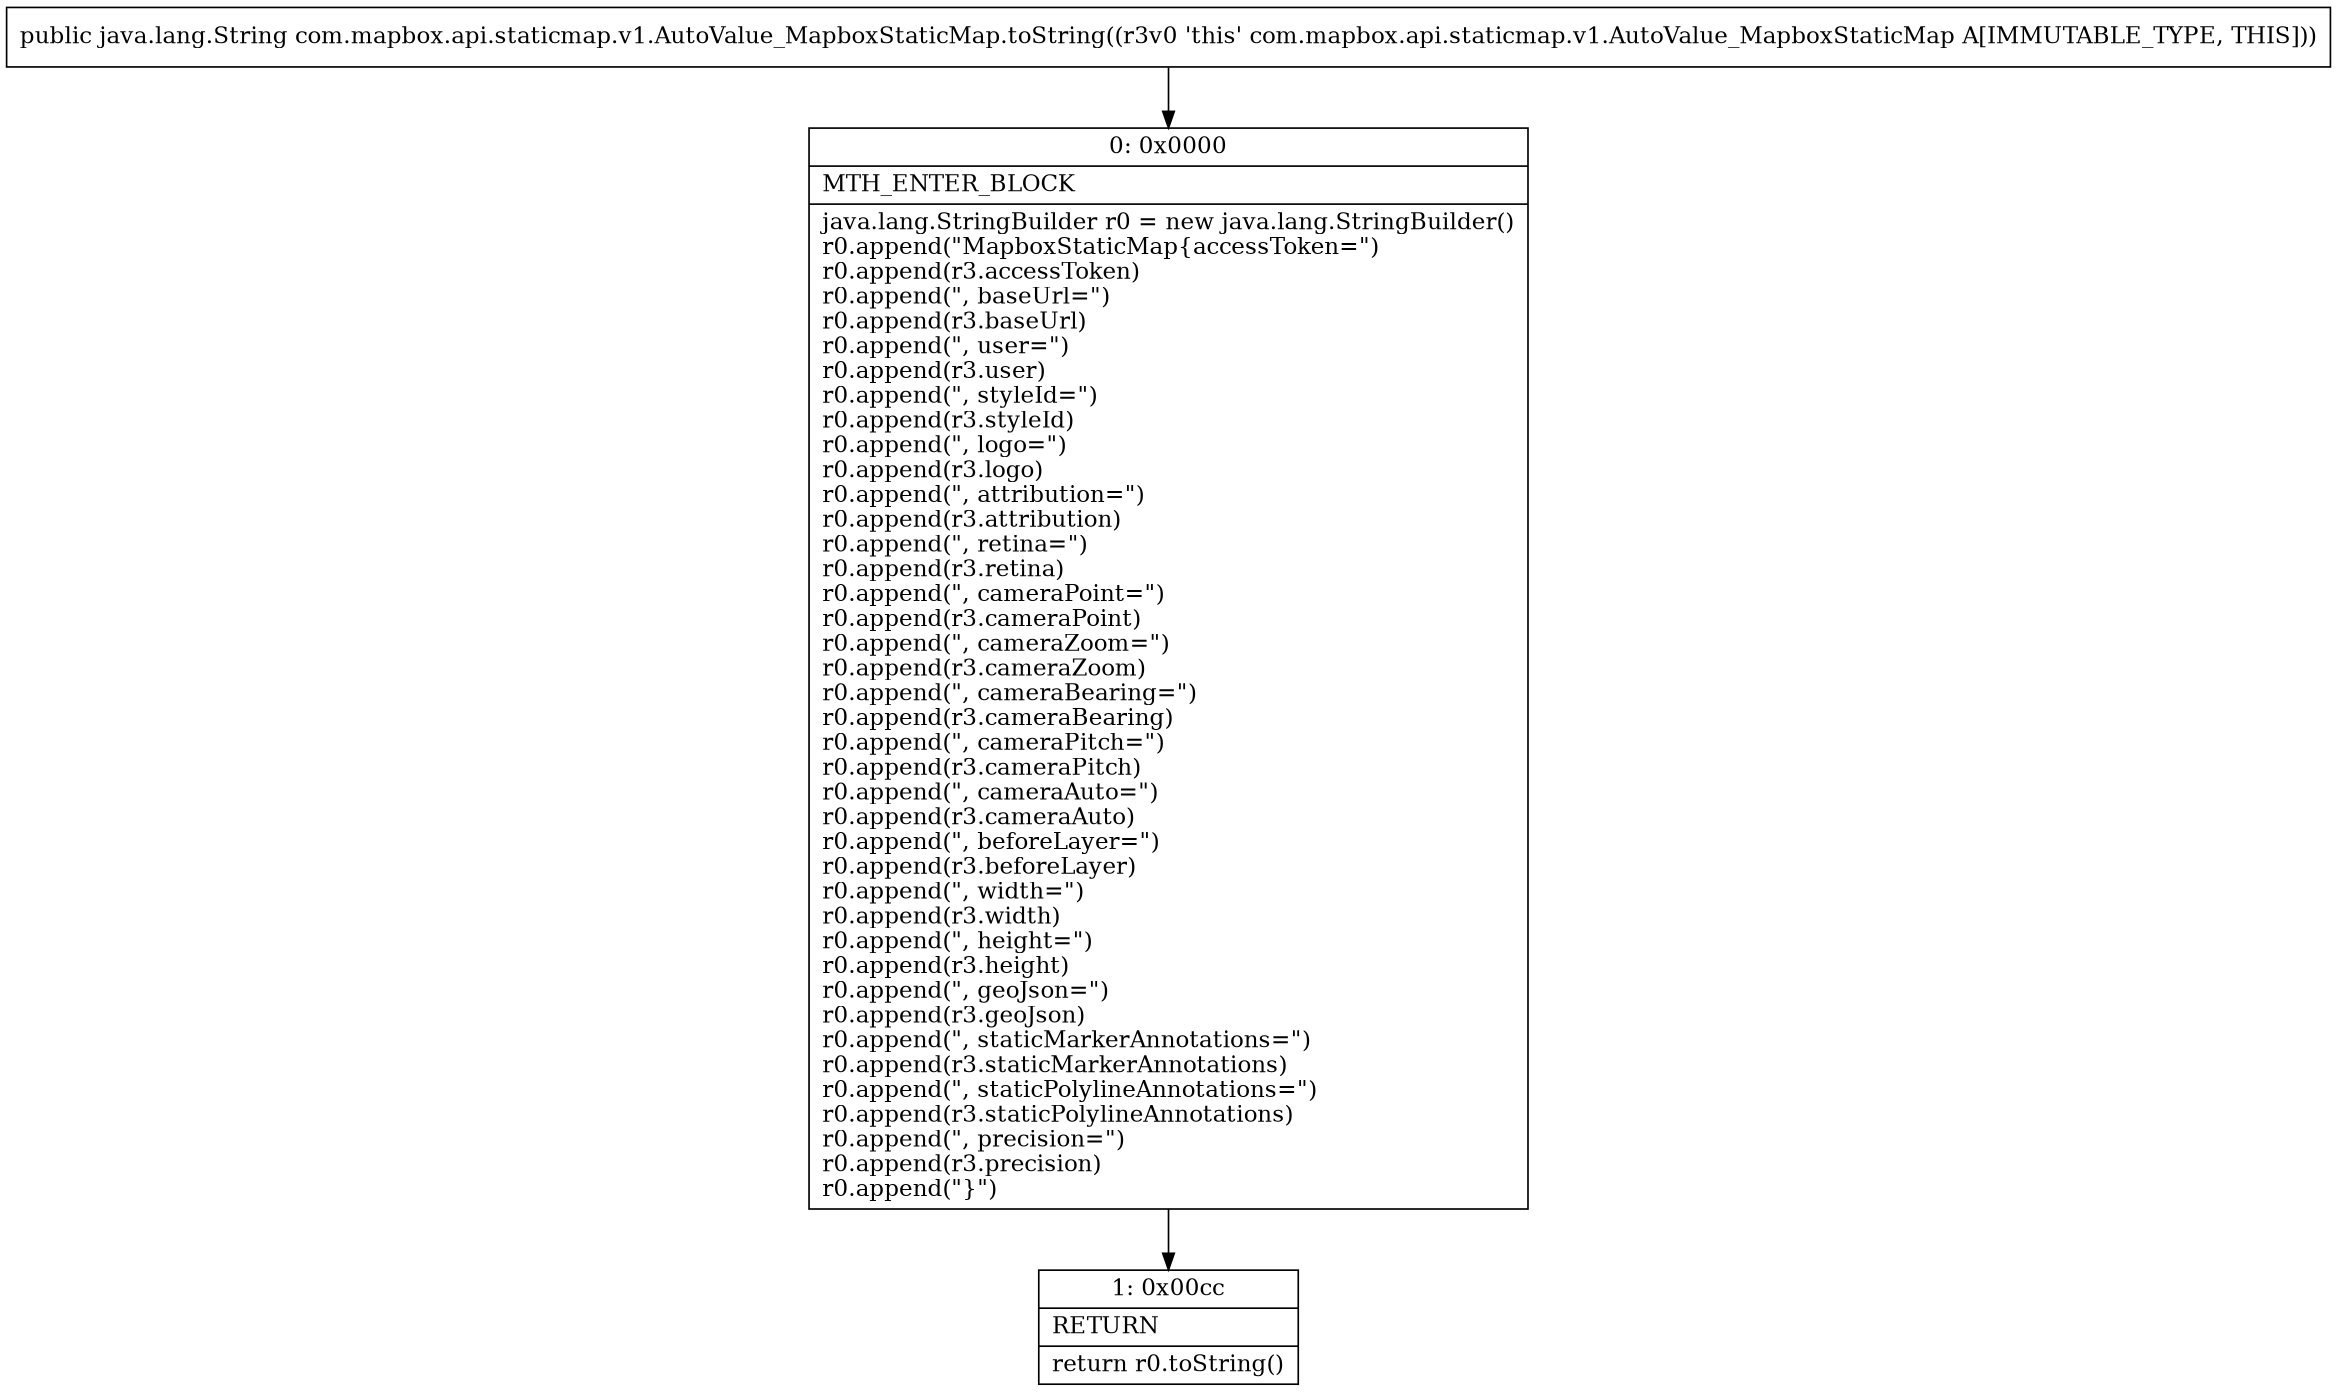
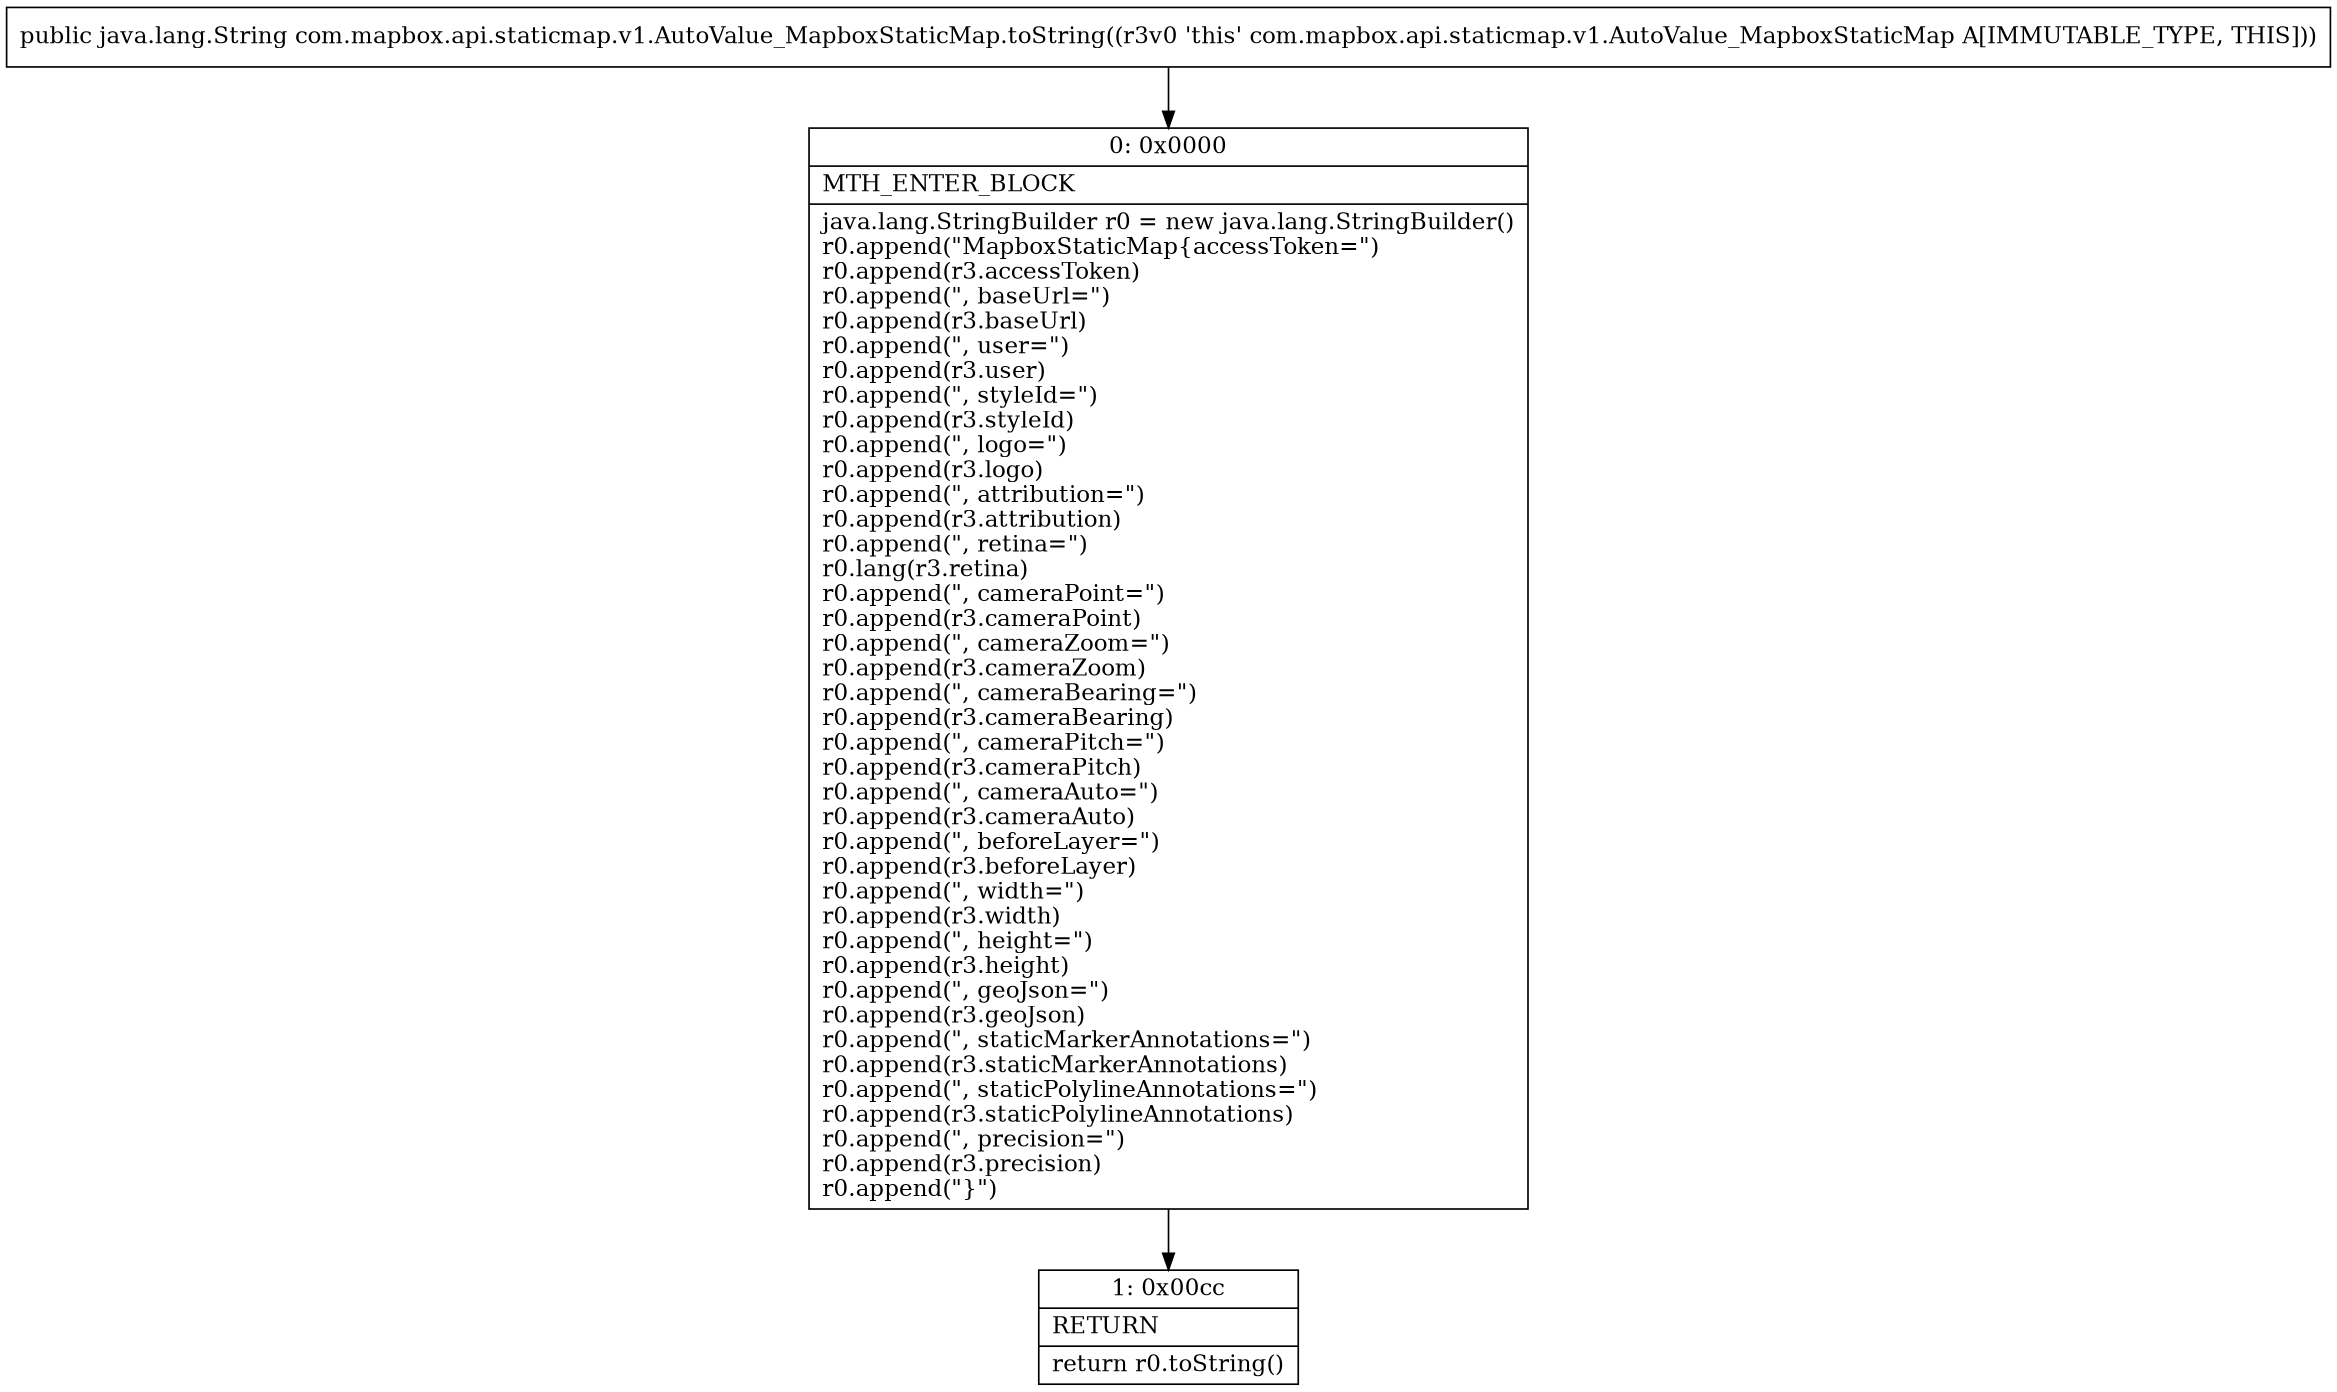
node "0: 0x0000": text "r0.append(r3.retina)" -> "r0.lang(r3.retina)"
